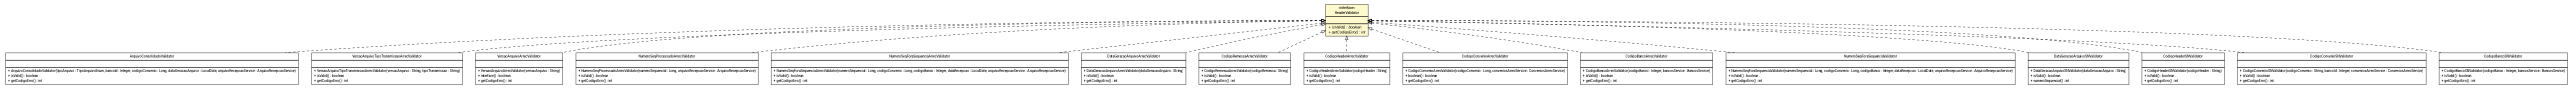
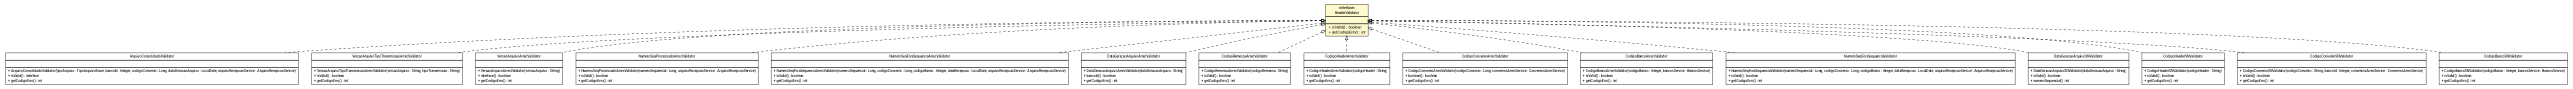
node "ArquivoConsolidadoValidator": text "+ isValid() : boolean" -> "+ isValid() : interface"
node "DataGeracaoArquivoArrecValidator": text "+ isValid() : boolean" -> "+ bancoId() : boolean"
